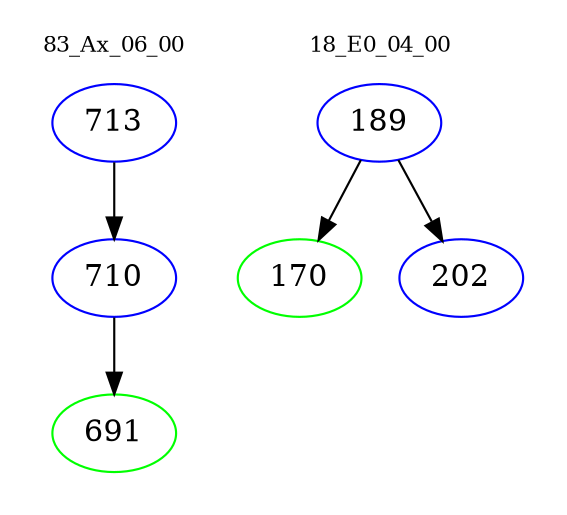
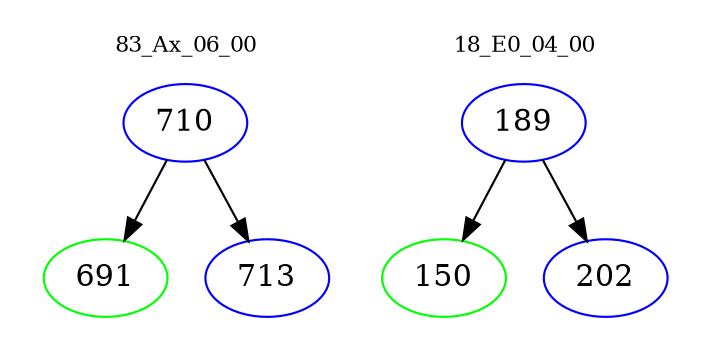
edge "713" -> "710": reversed
node "170": label "170" -> "150"
